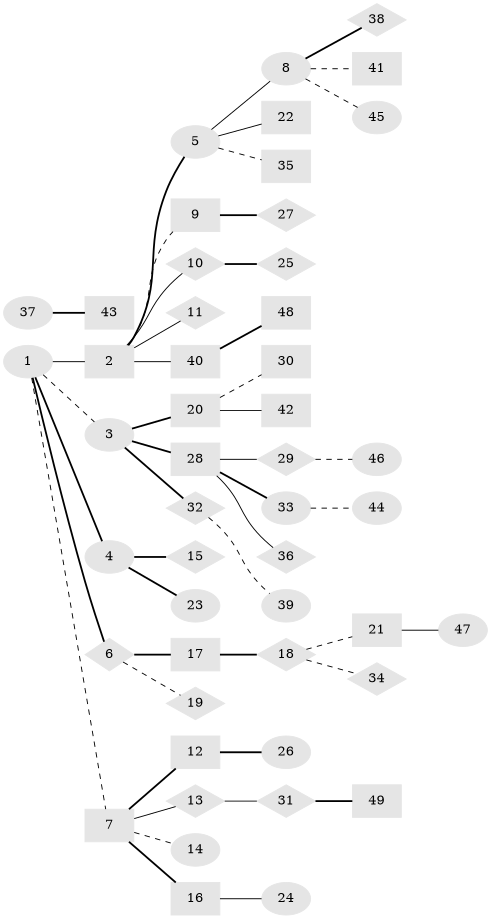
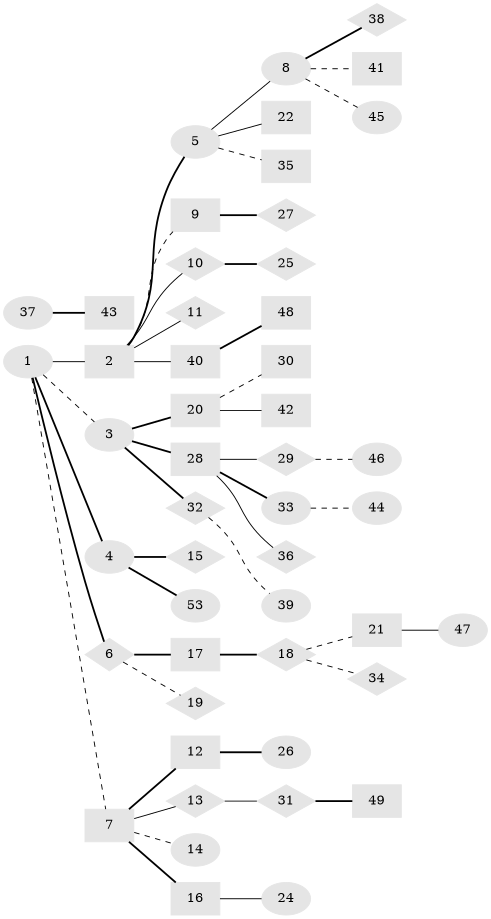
node "23": label "23" -> "53"
